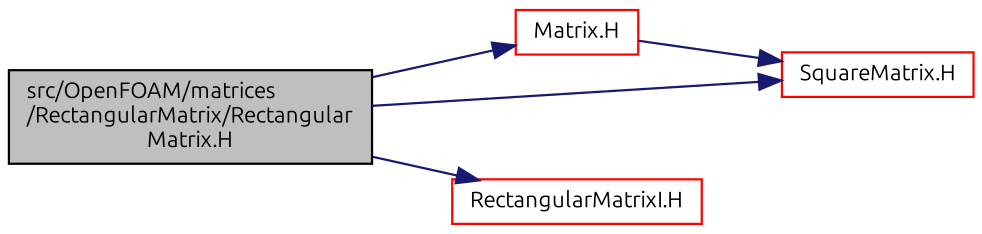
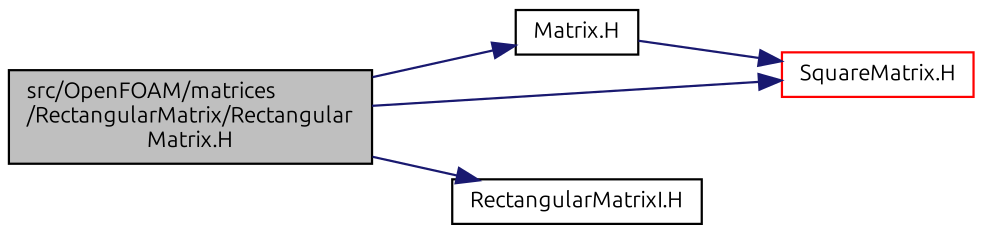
node "Matrix.H": color red -> black
node "RectangularMatrixI.H": color red -> black
